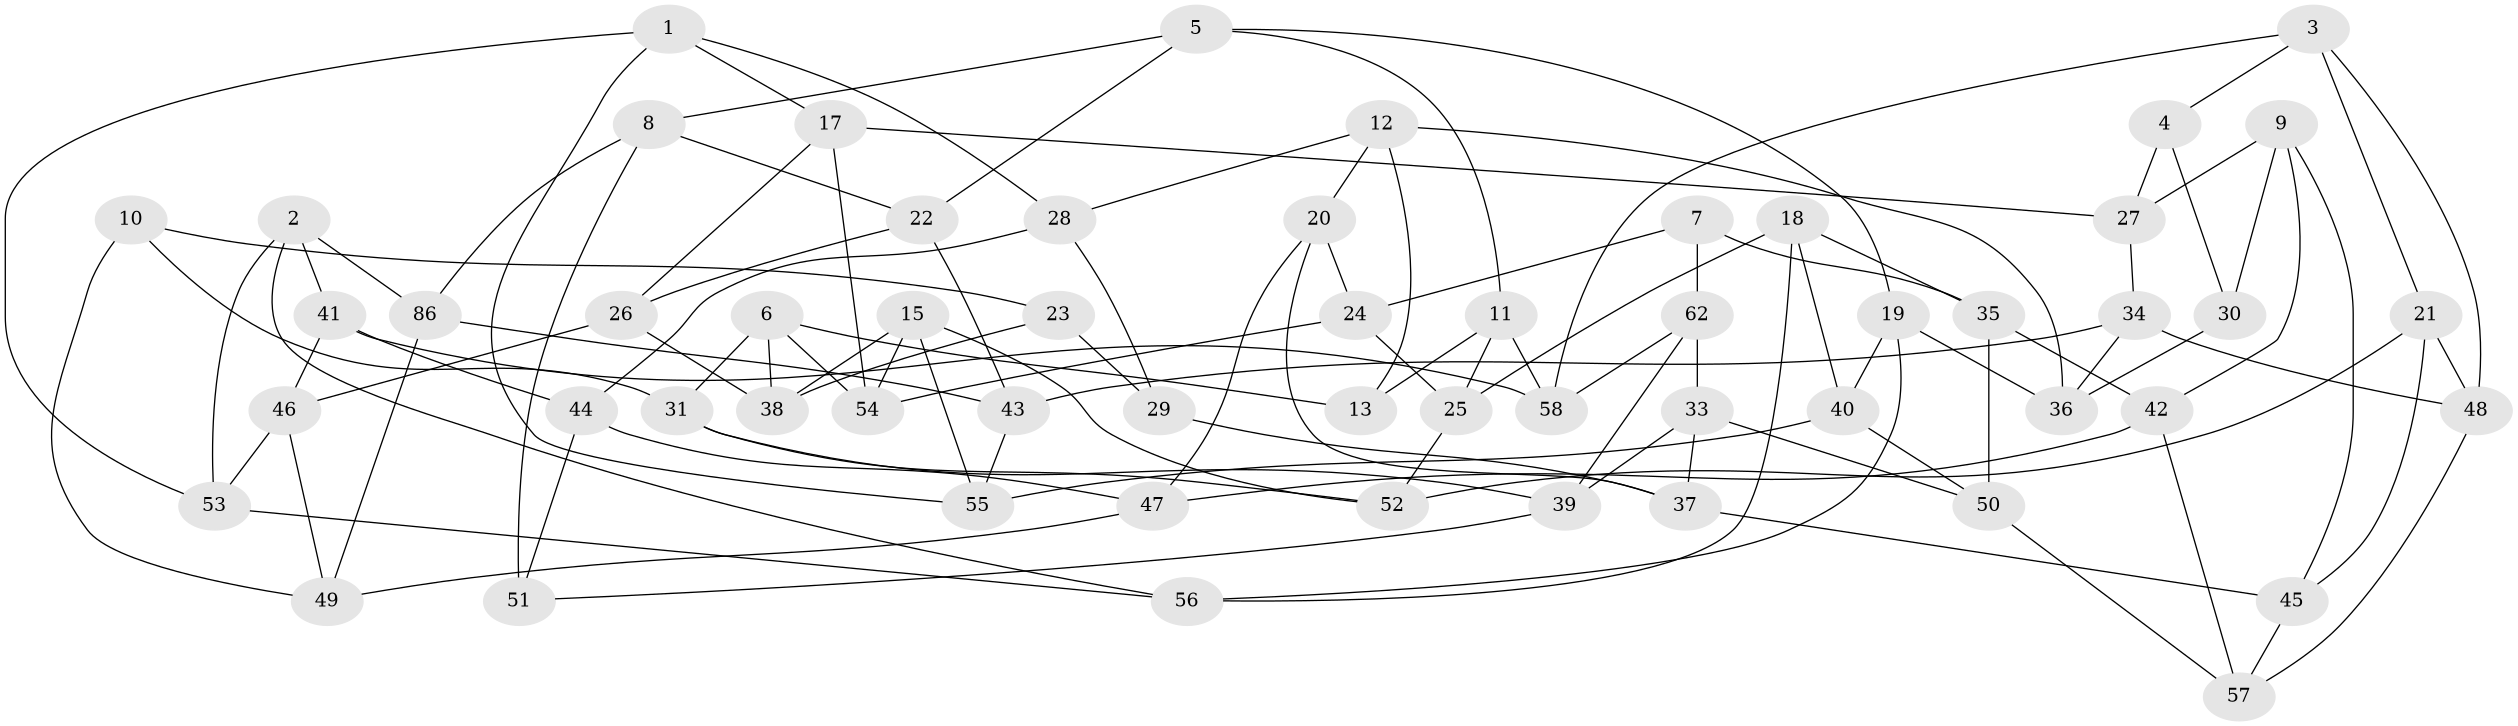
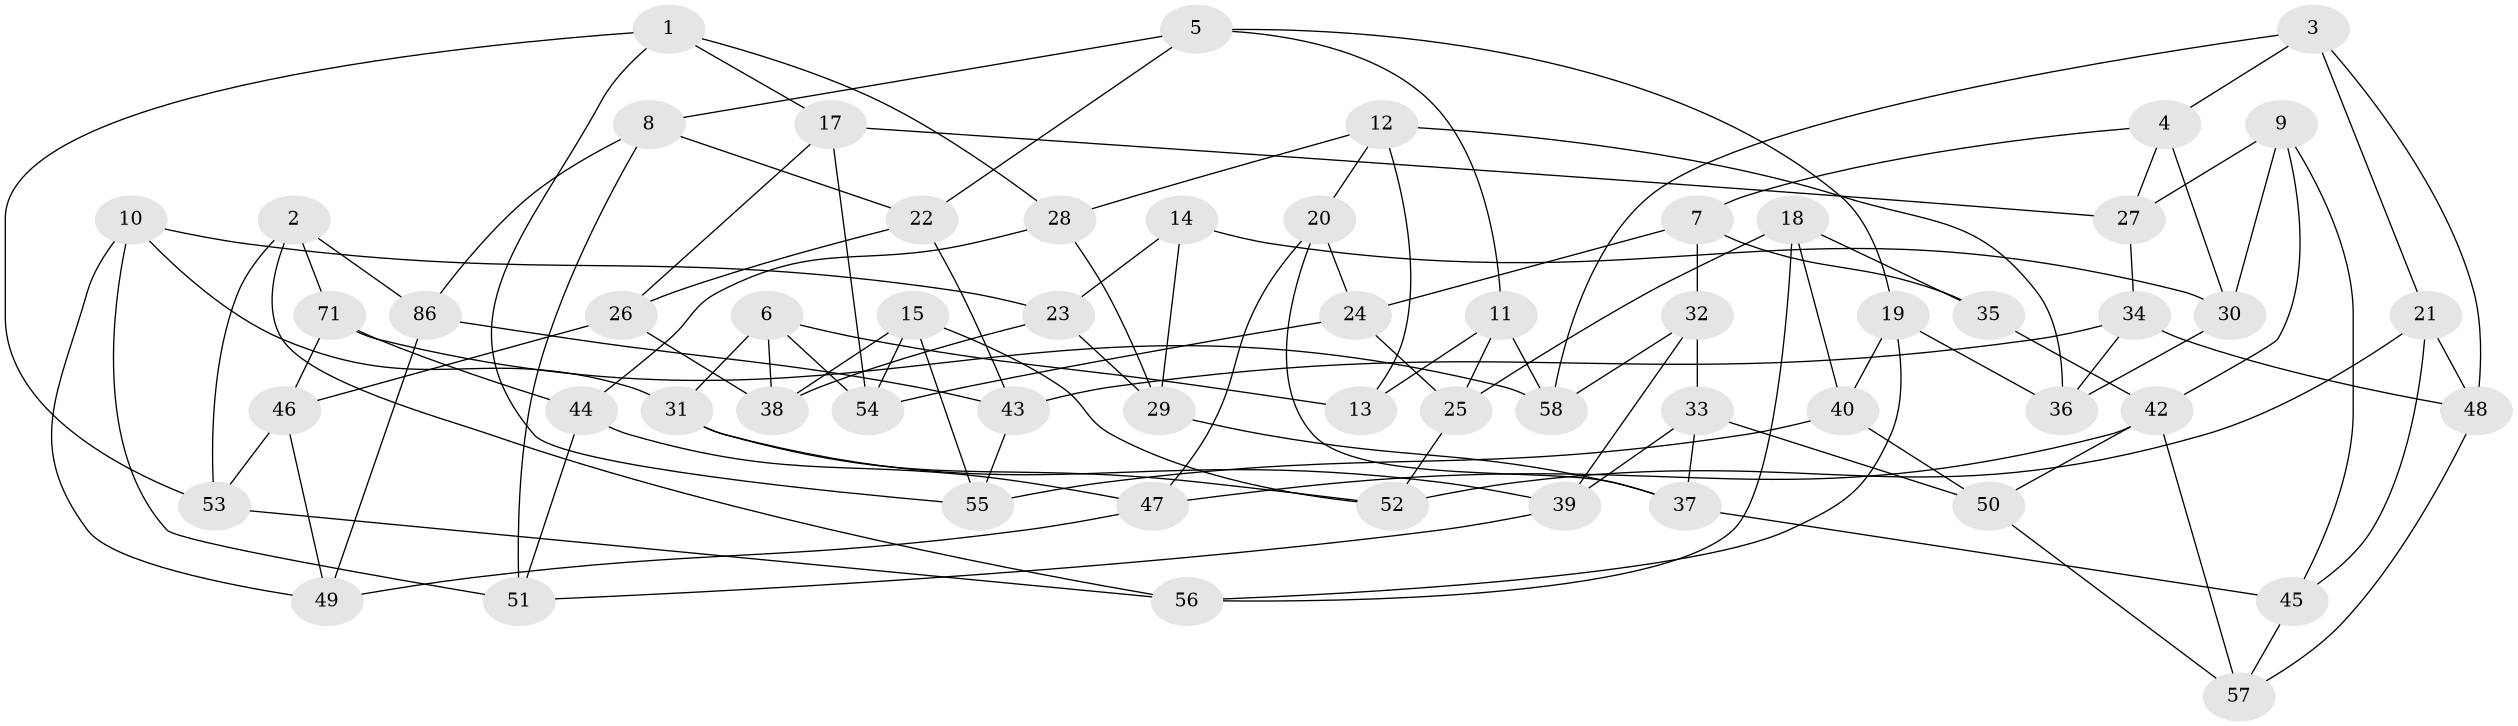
edge "4" -- "7": added
node "14": added
node "41": label "41" -> "71"
node "62": label "62" -> "32"
edge "35" -- "50": now "42" -- "50"
edge "10" -- "51": added
